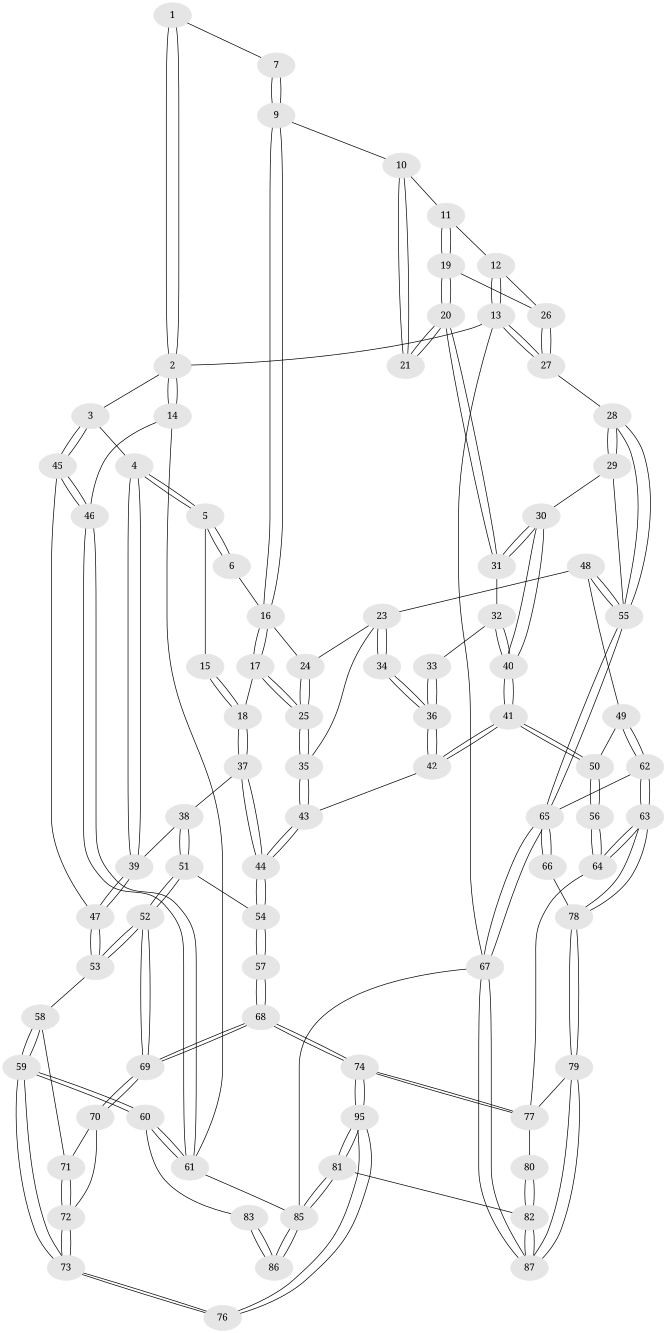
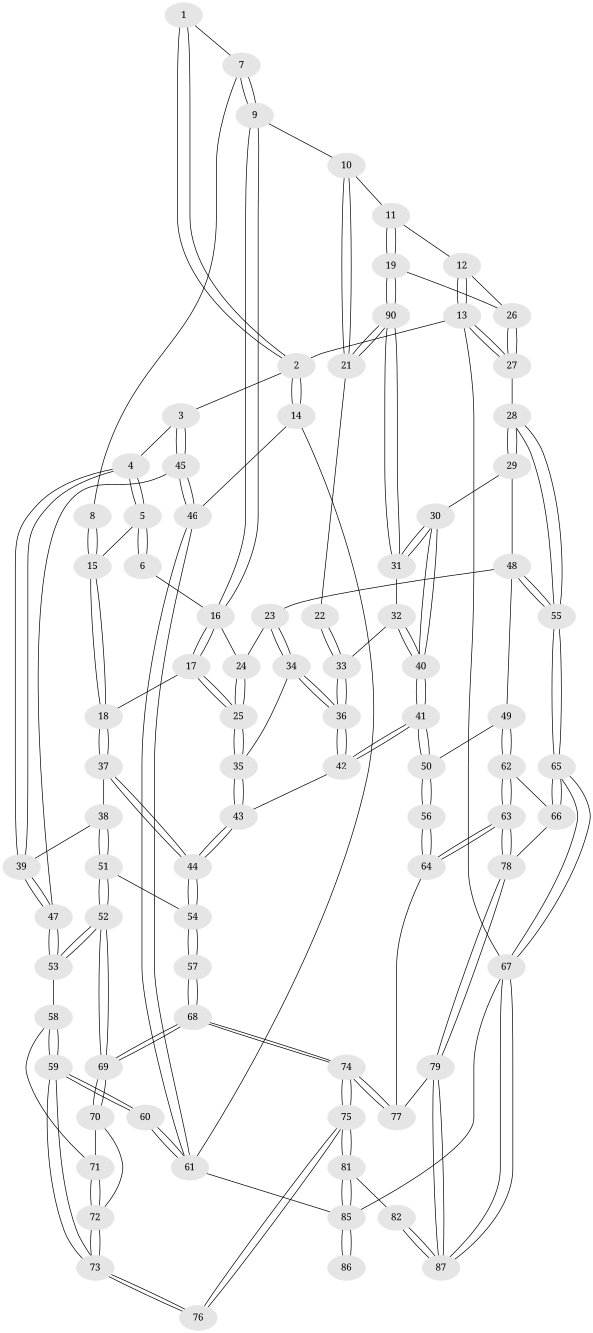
node "20": label "20" -> "90"
node "8": added
edge "29" -- "55": now "29" -- "48"
node "22": added
edge "23" -- "35": now "34" -- "35"
edge "62" -- "65": now "62" -- "66"
node "95": label "95" -> "75"
node "80": removed
node "83": removed
